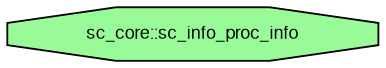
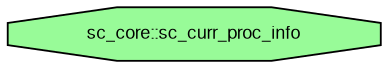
node "sc_core::sc_info_proc_info": label "sc_core::sc_info_proc_info" -> "sc_core::sc_curr_proc_info"
